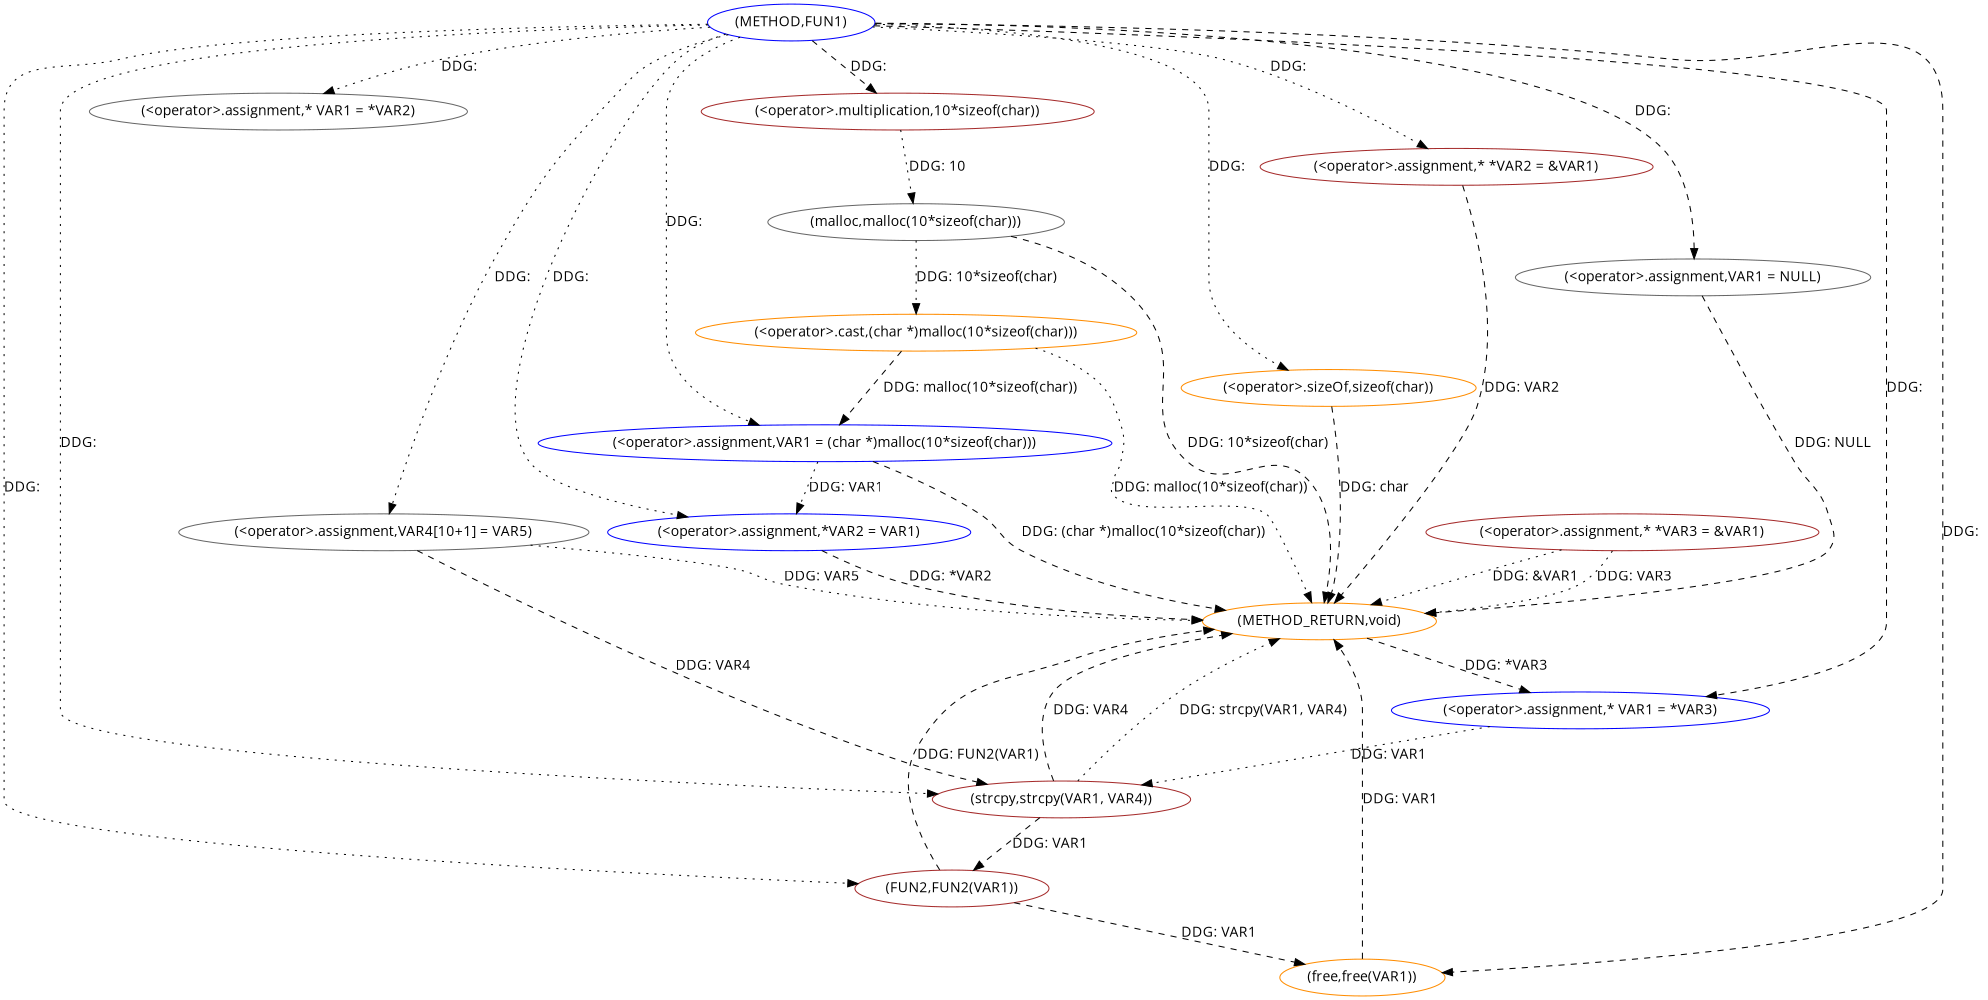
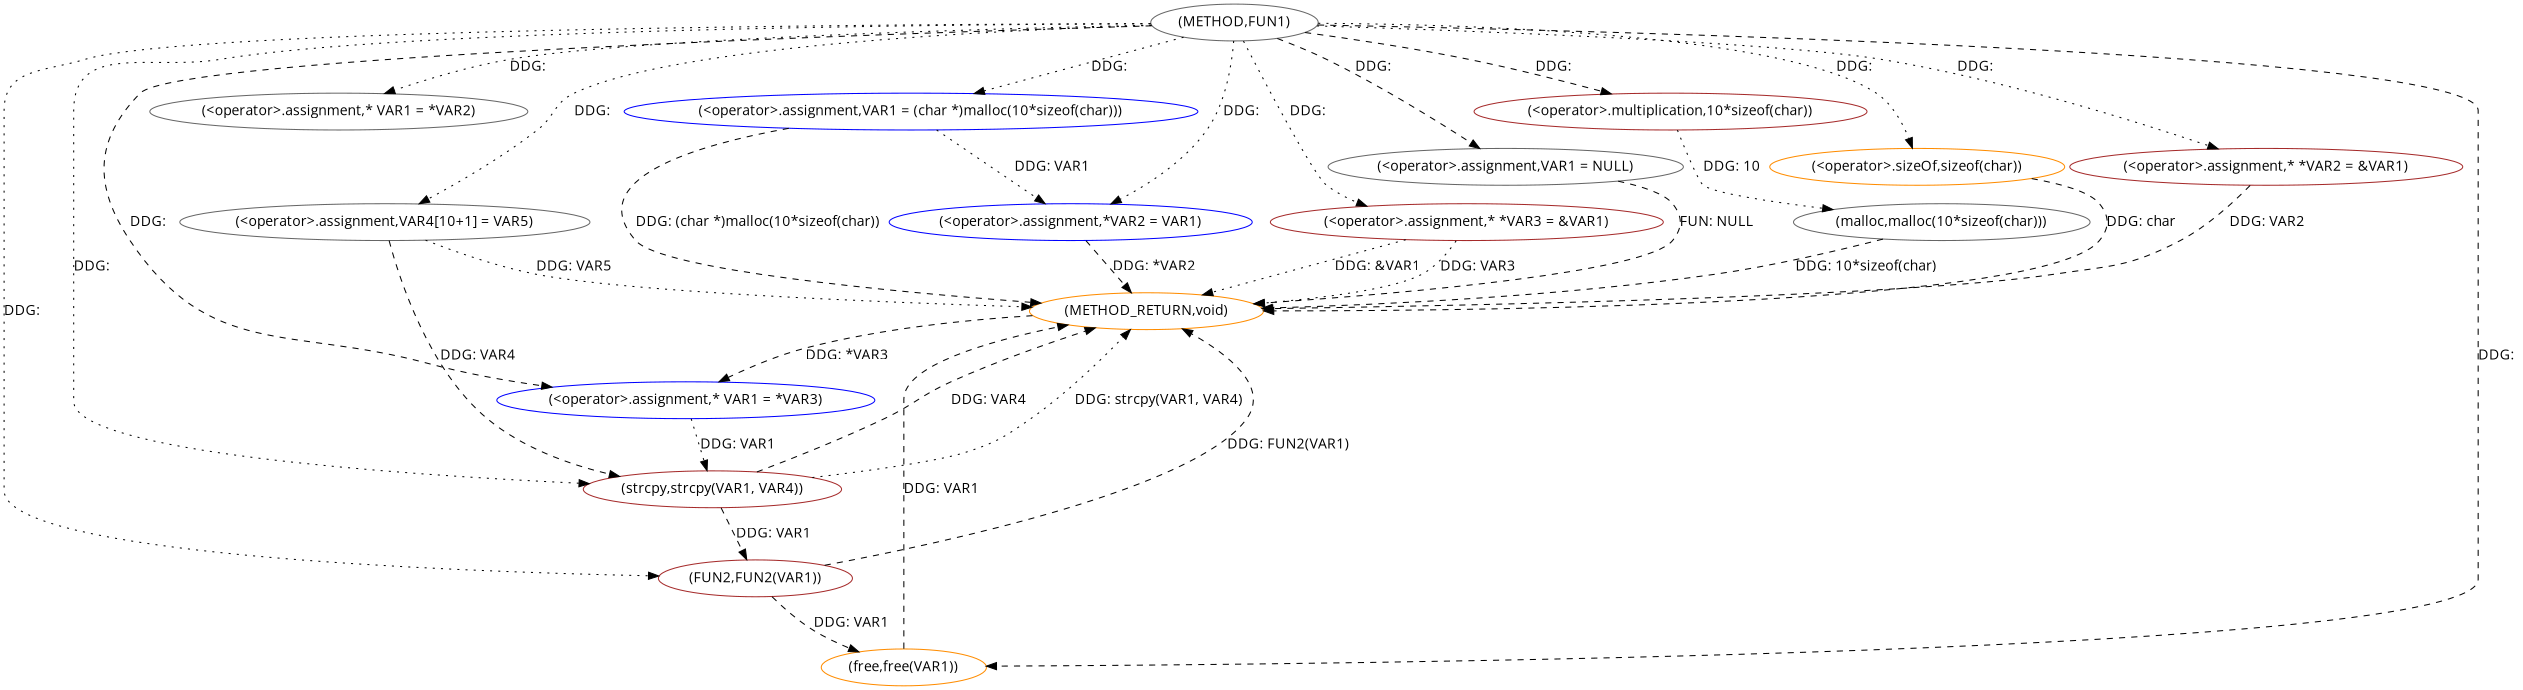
node "(METHOD,FUN1)": color blue -> gray40
edge "(METHOD,FUN1)" -> "(<operator>.assignment,* *VAR3 = &VAR1)": added, label "DDG:"
node "(<operator>.cast,(char *)malloc(10*sizeof(char)))": removed
edge "(<operator>.assignment,VAR1 = NULL)" -> "(METHOD_RETURN,void)": label "DDG: NULL" -> "FUN: NULL"
